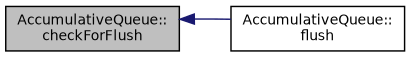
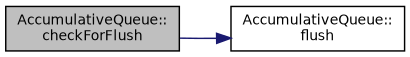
edge "AccumulativeQueue:: flush" -> "AccumulativeQueue:: checkForFlush": reversed
